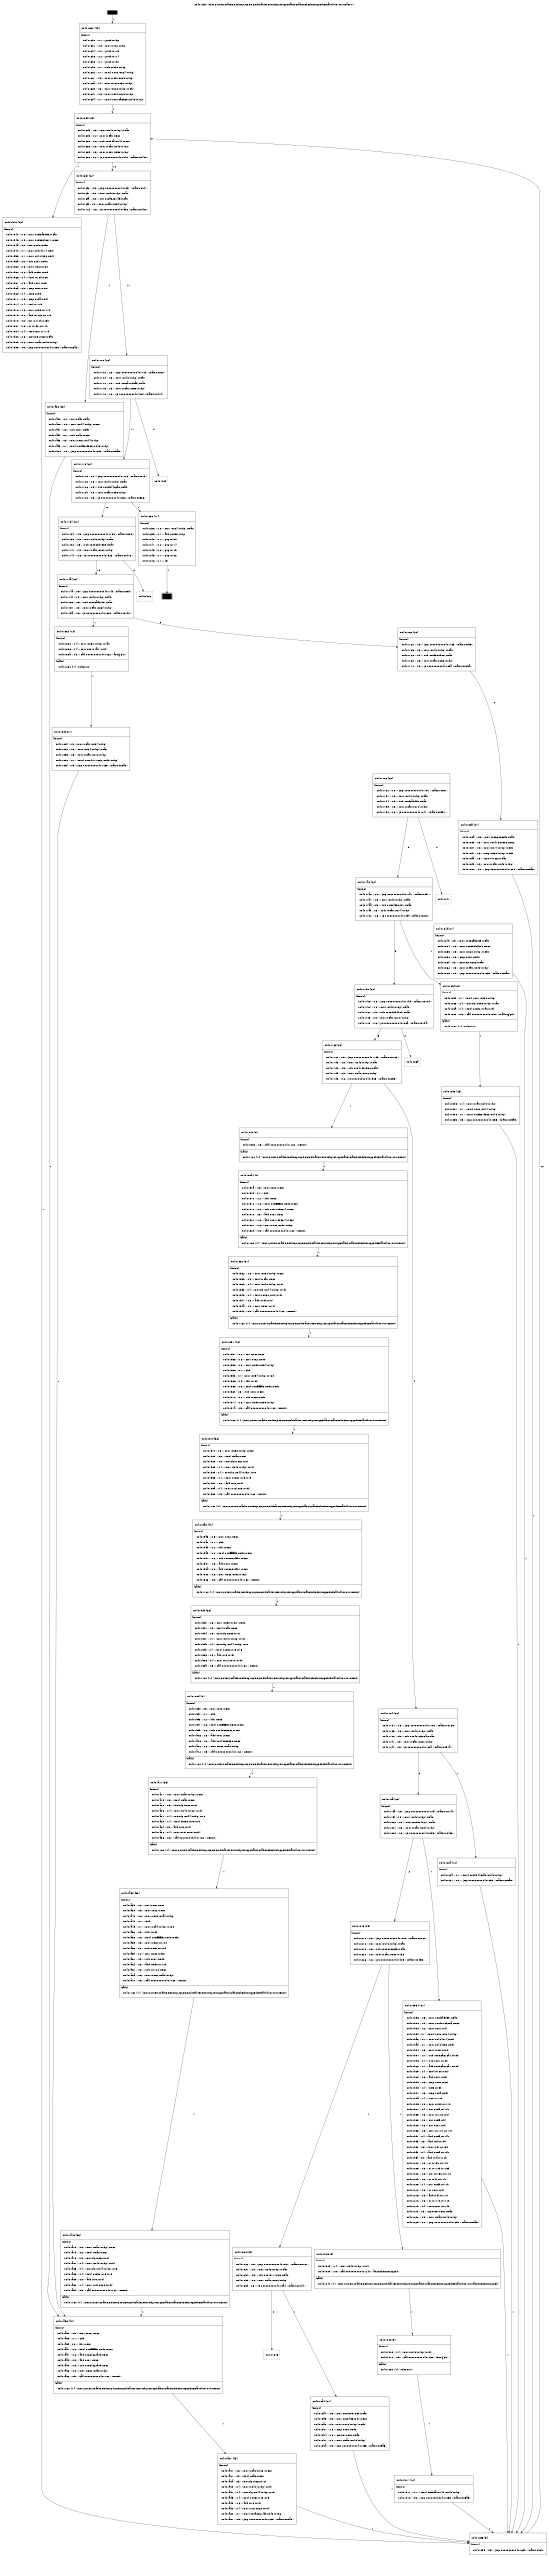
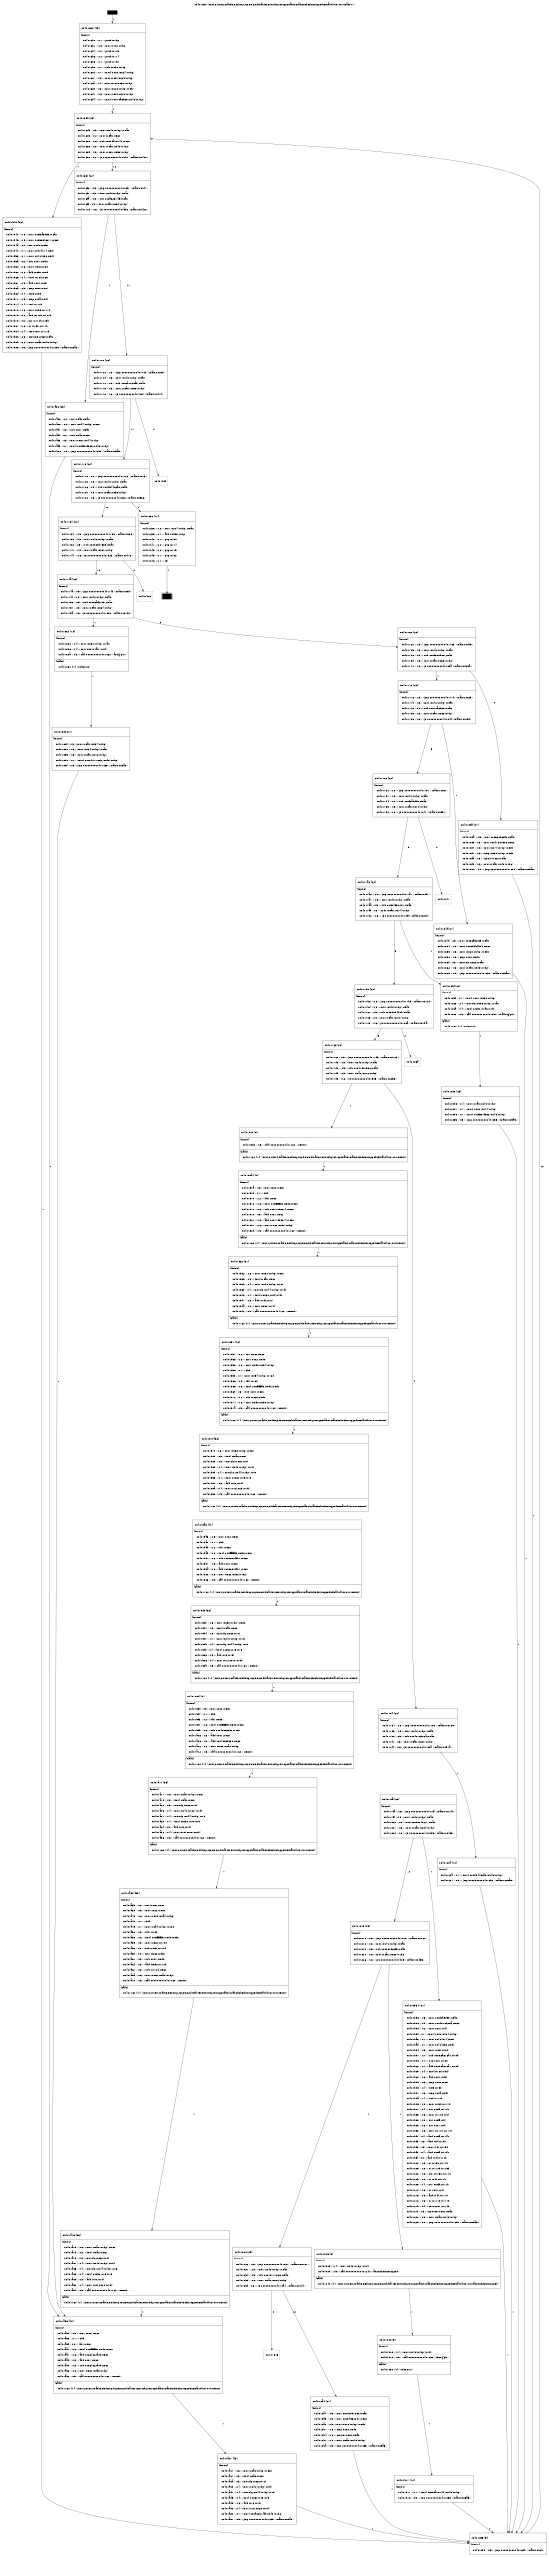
node "0x401776 [22]": added
edge "0x40197f [36]" -> "0x4019a3 [40]": removed, label "1"
edge "0x4017e4 [22]" -> "0x4017fa [25]": removed, label "3"
edge "0x40182c [25]" -> "0x4018a4 [27]": label " 1" -> " 12"
